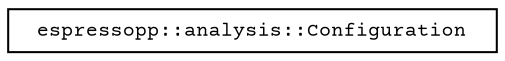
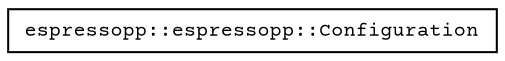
node "espressopp::analysis::Configuration": label "espressopp::analysis::Configuration" -> "espressopp::espressopp::Configuration"
